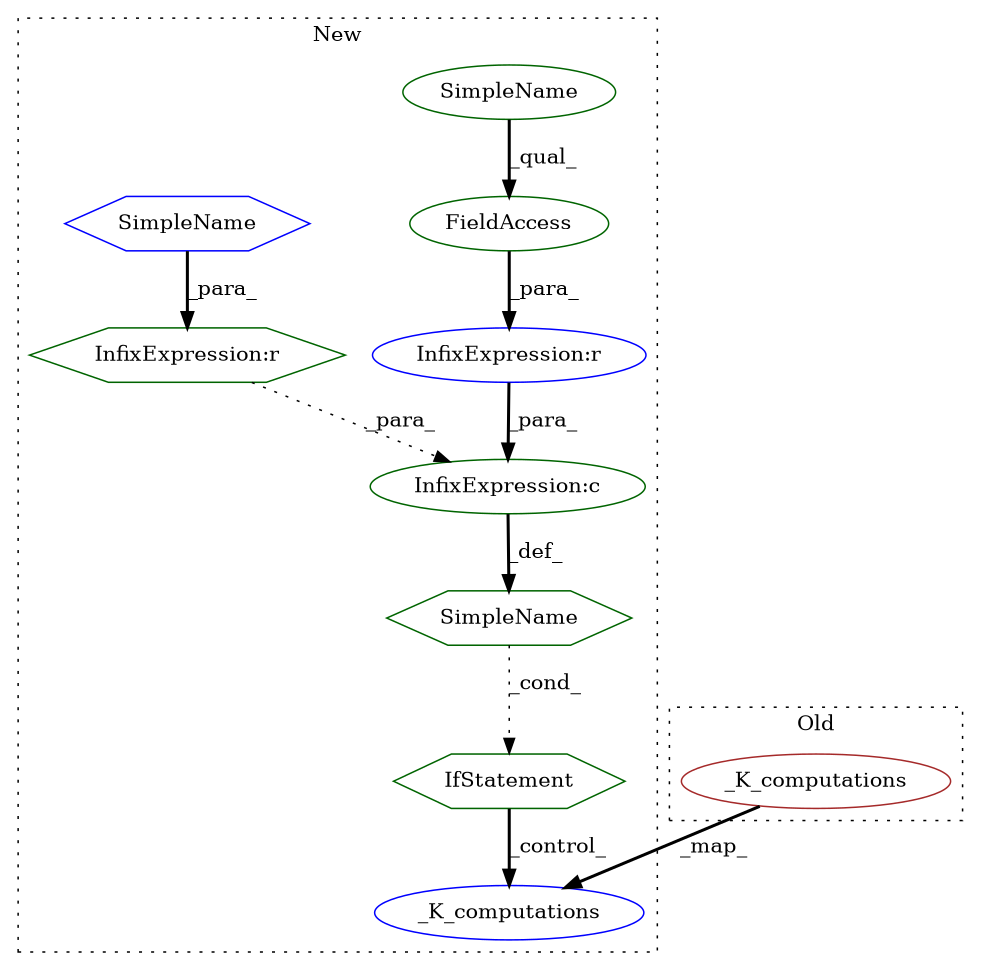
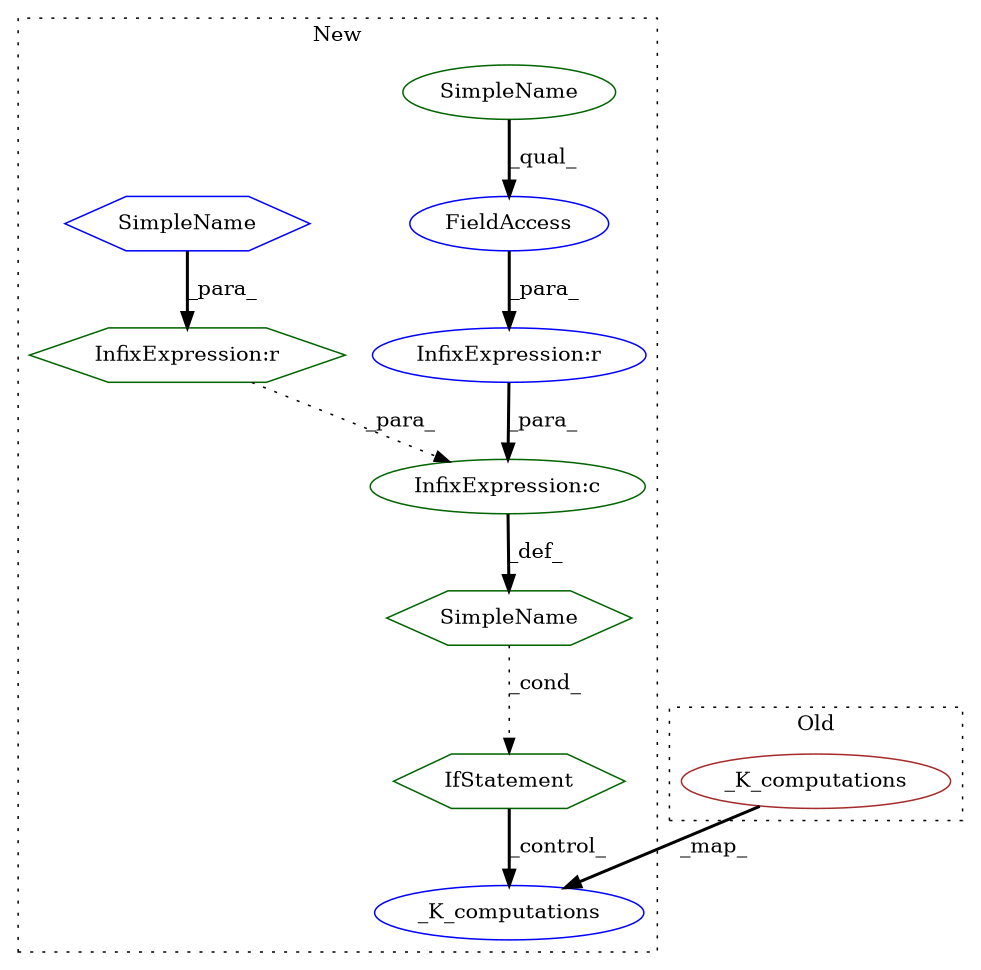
node "FieldAccess": color darkgreen -> blue
